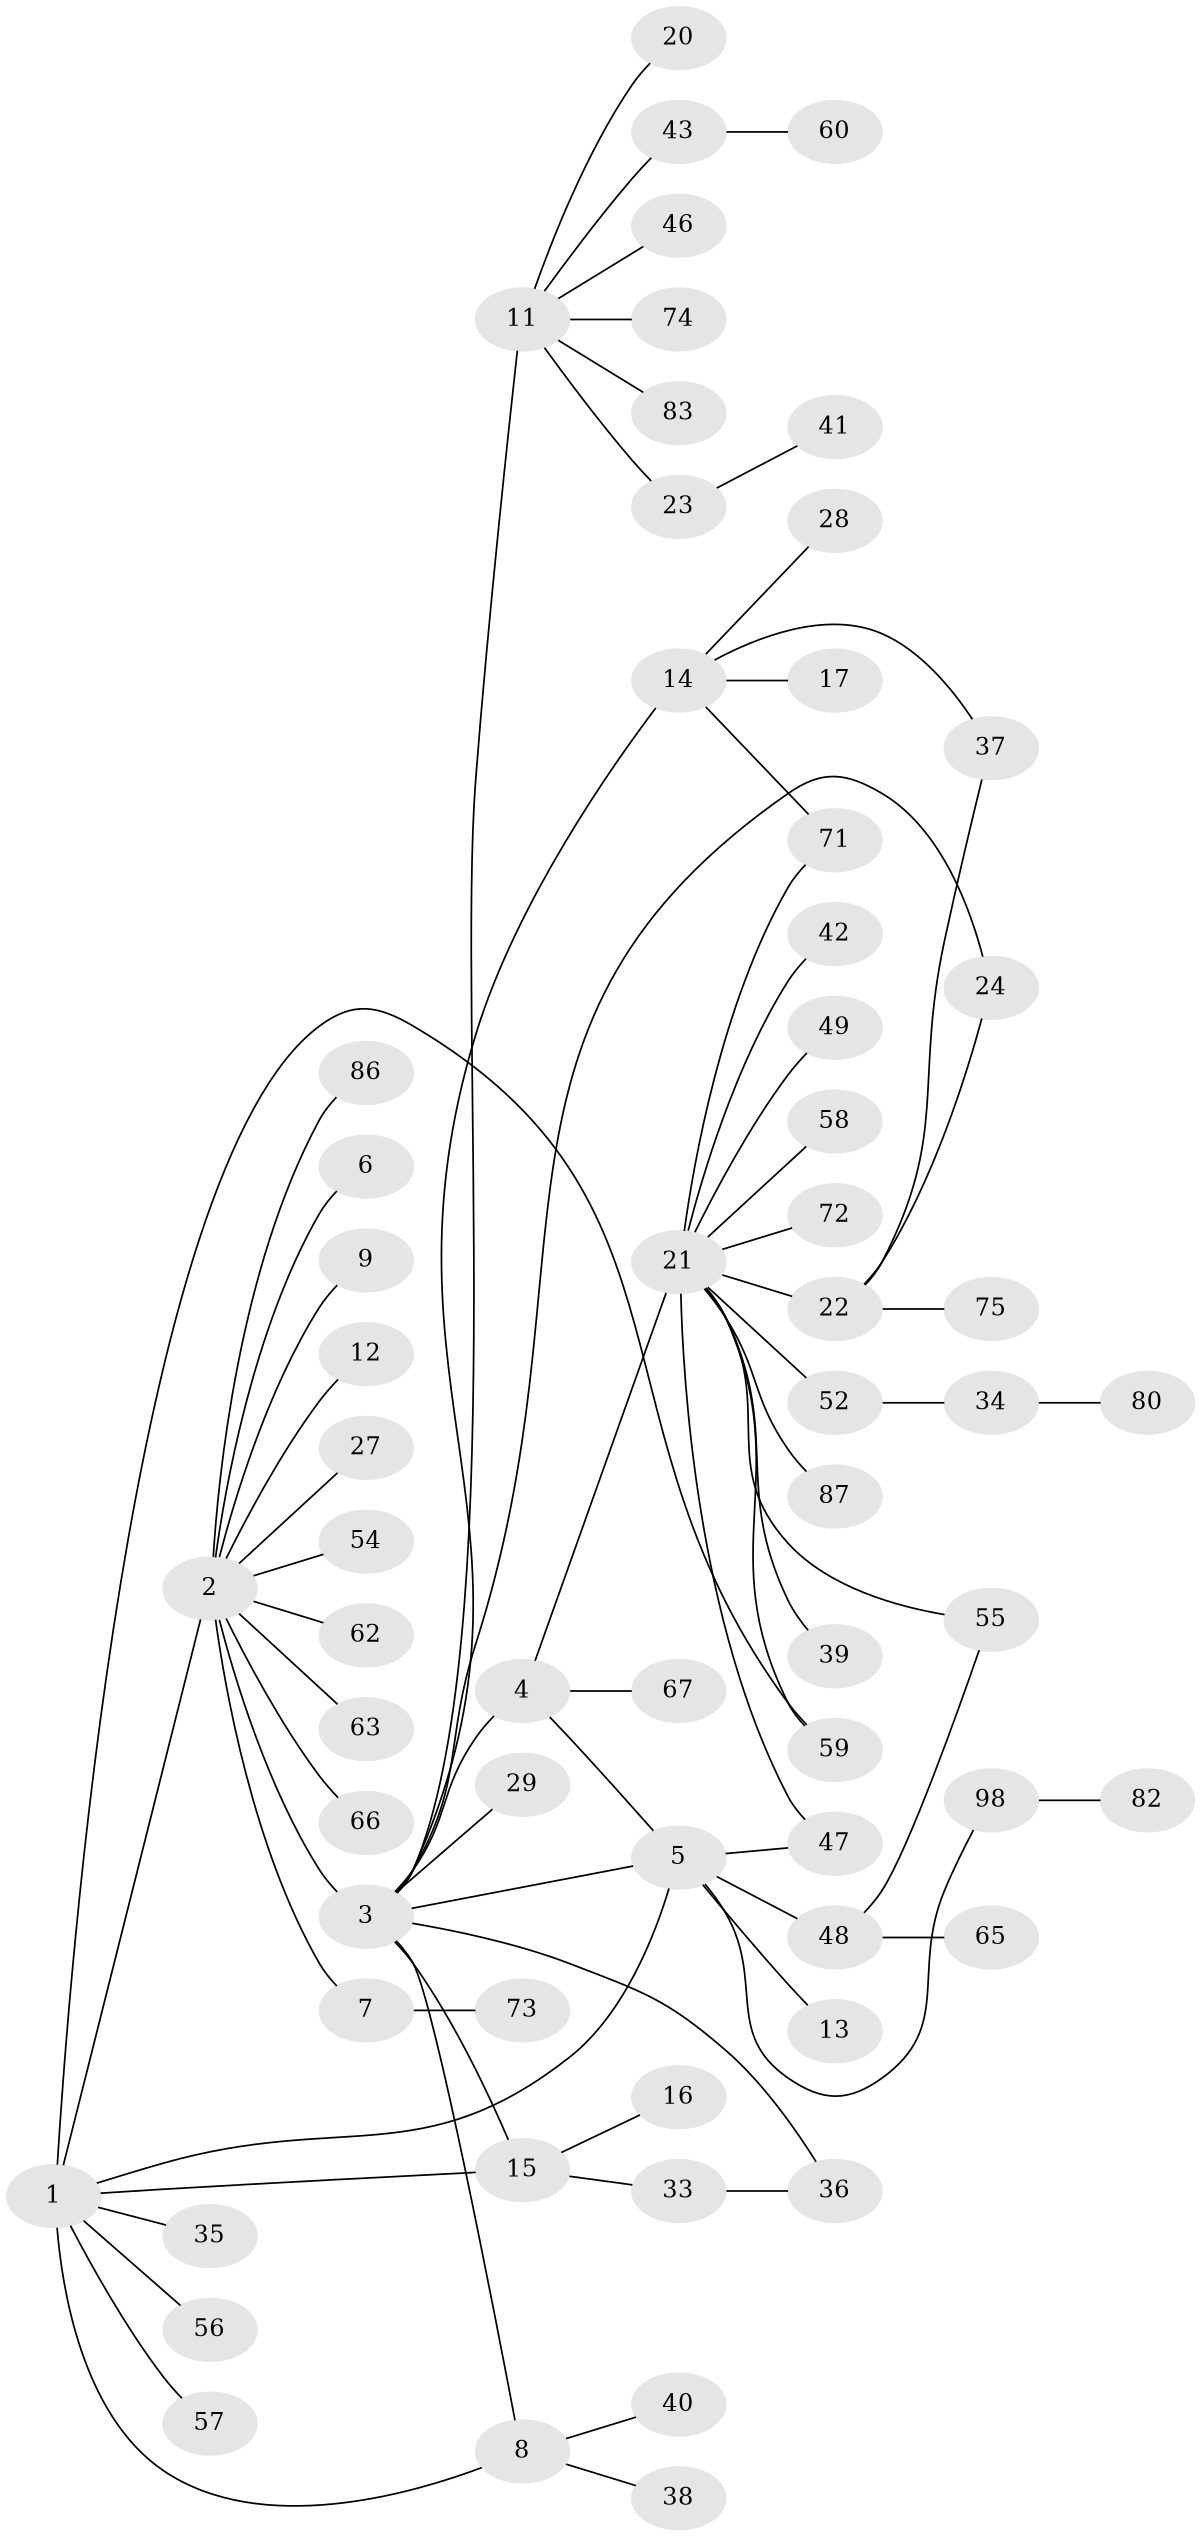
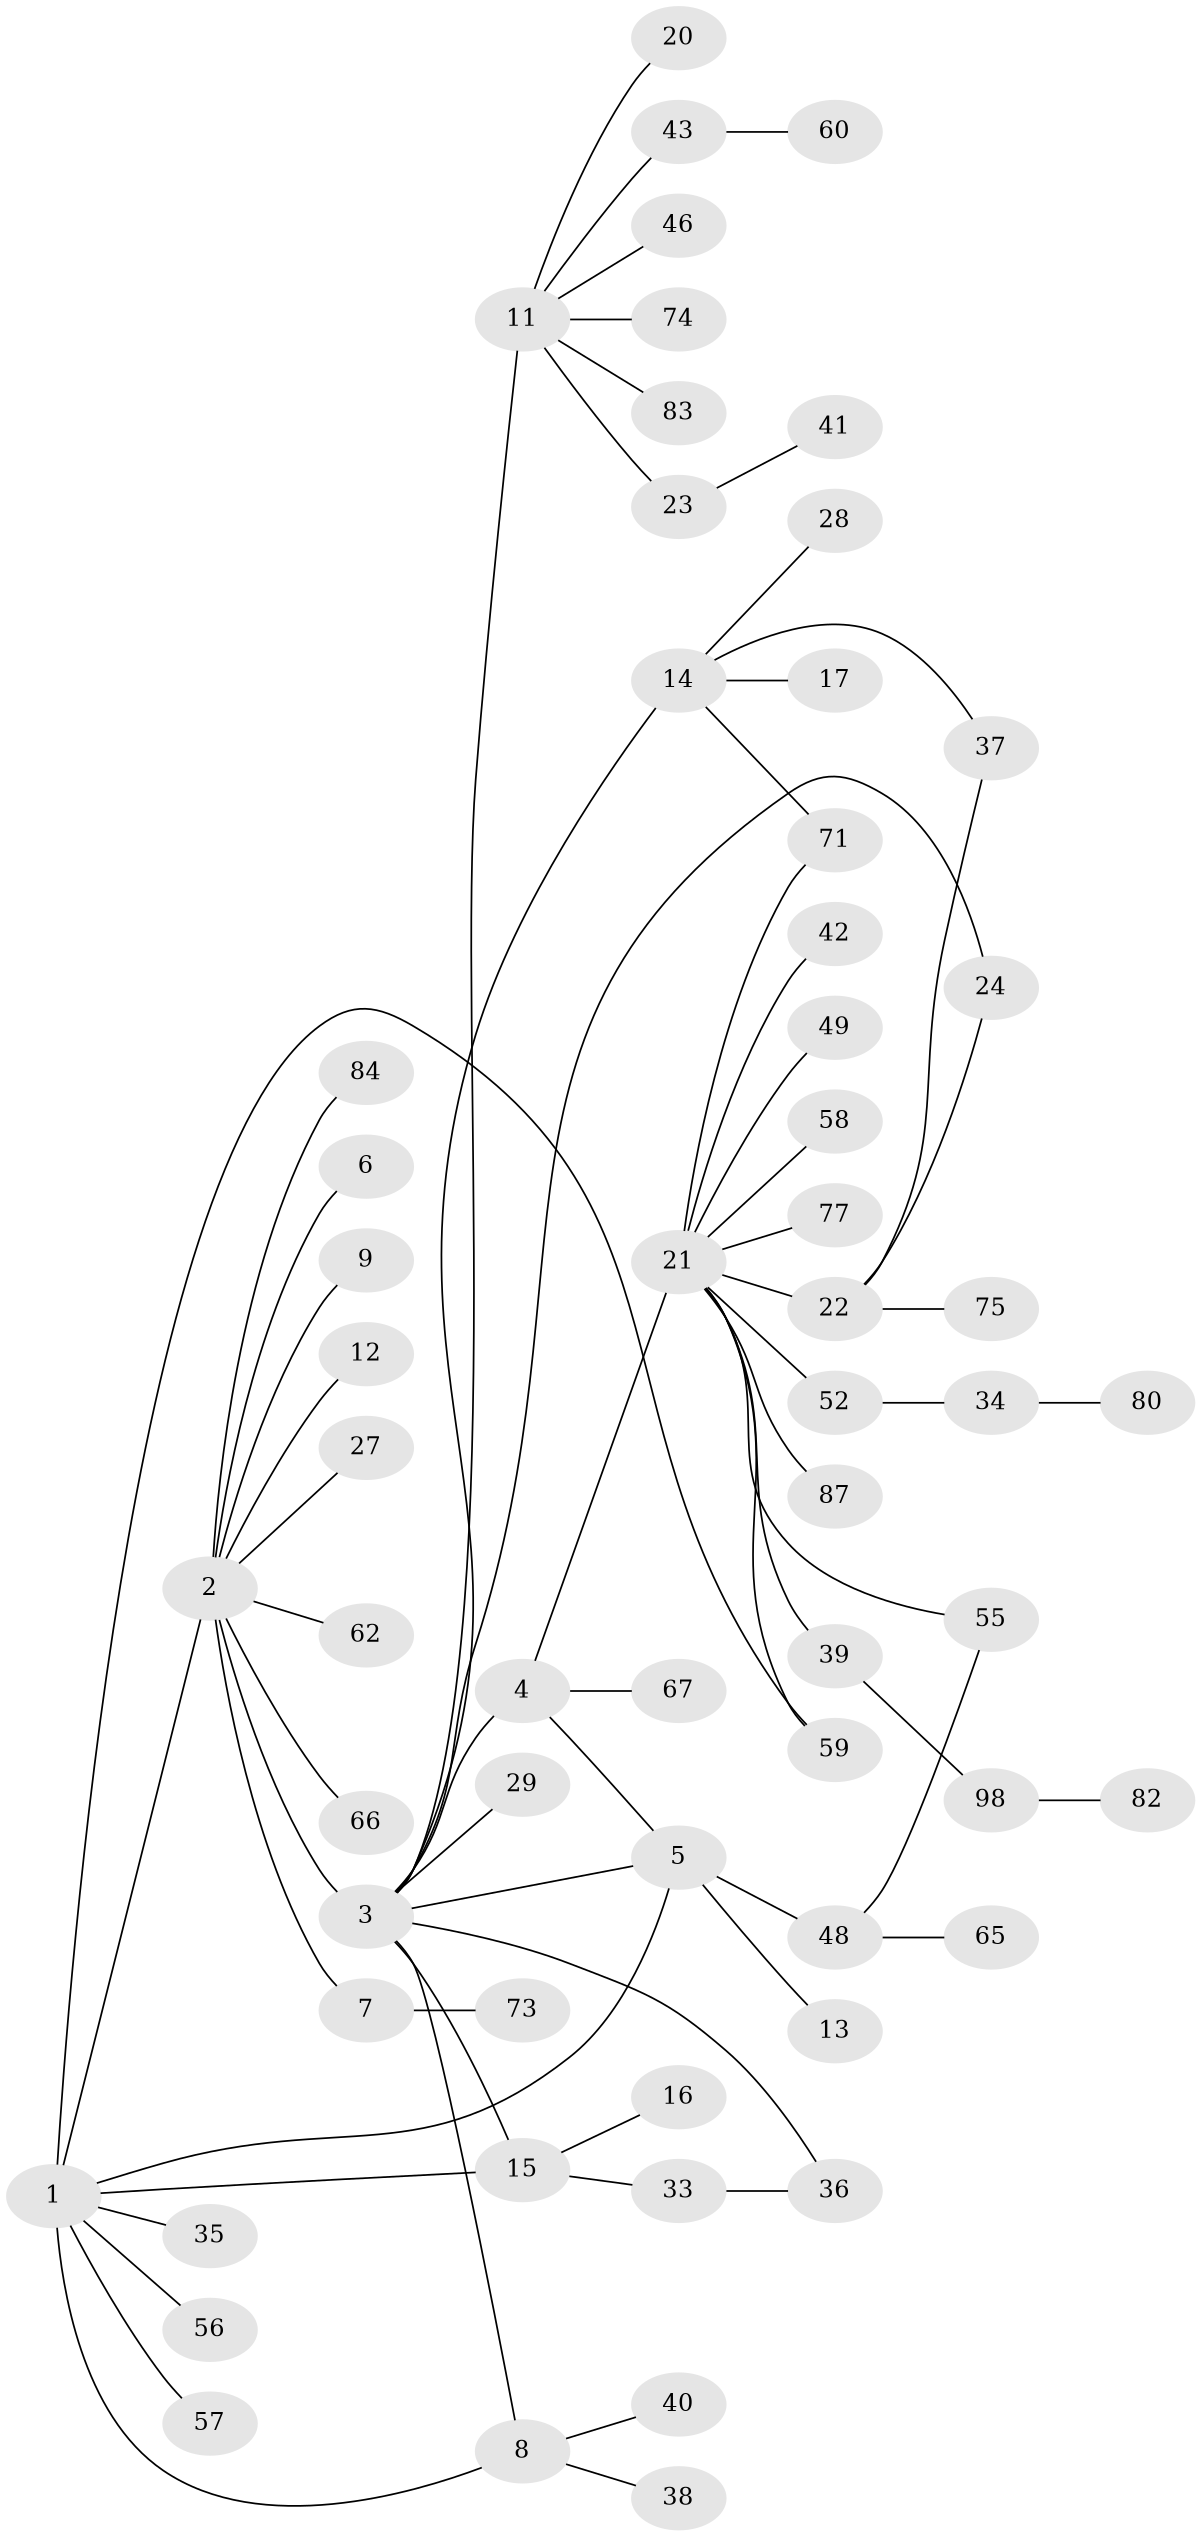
node "86": label "86" -> "84"
node "72": label "72" -> "77"
node "54": removed
node "63": removed
node "47": removed
edge "98" -- "5": now "98" -- "39"
